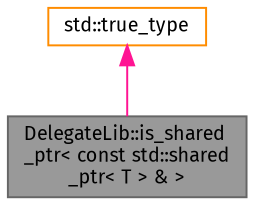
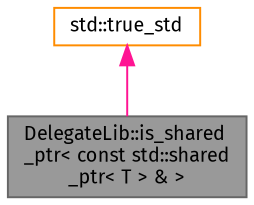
node "std::true_type": label "std::true_type" -> "std::true_std"
